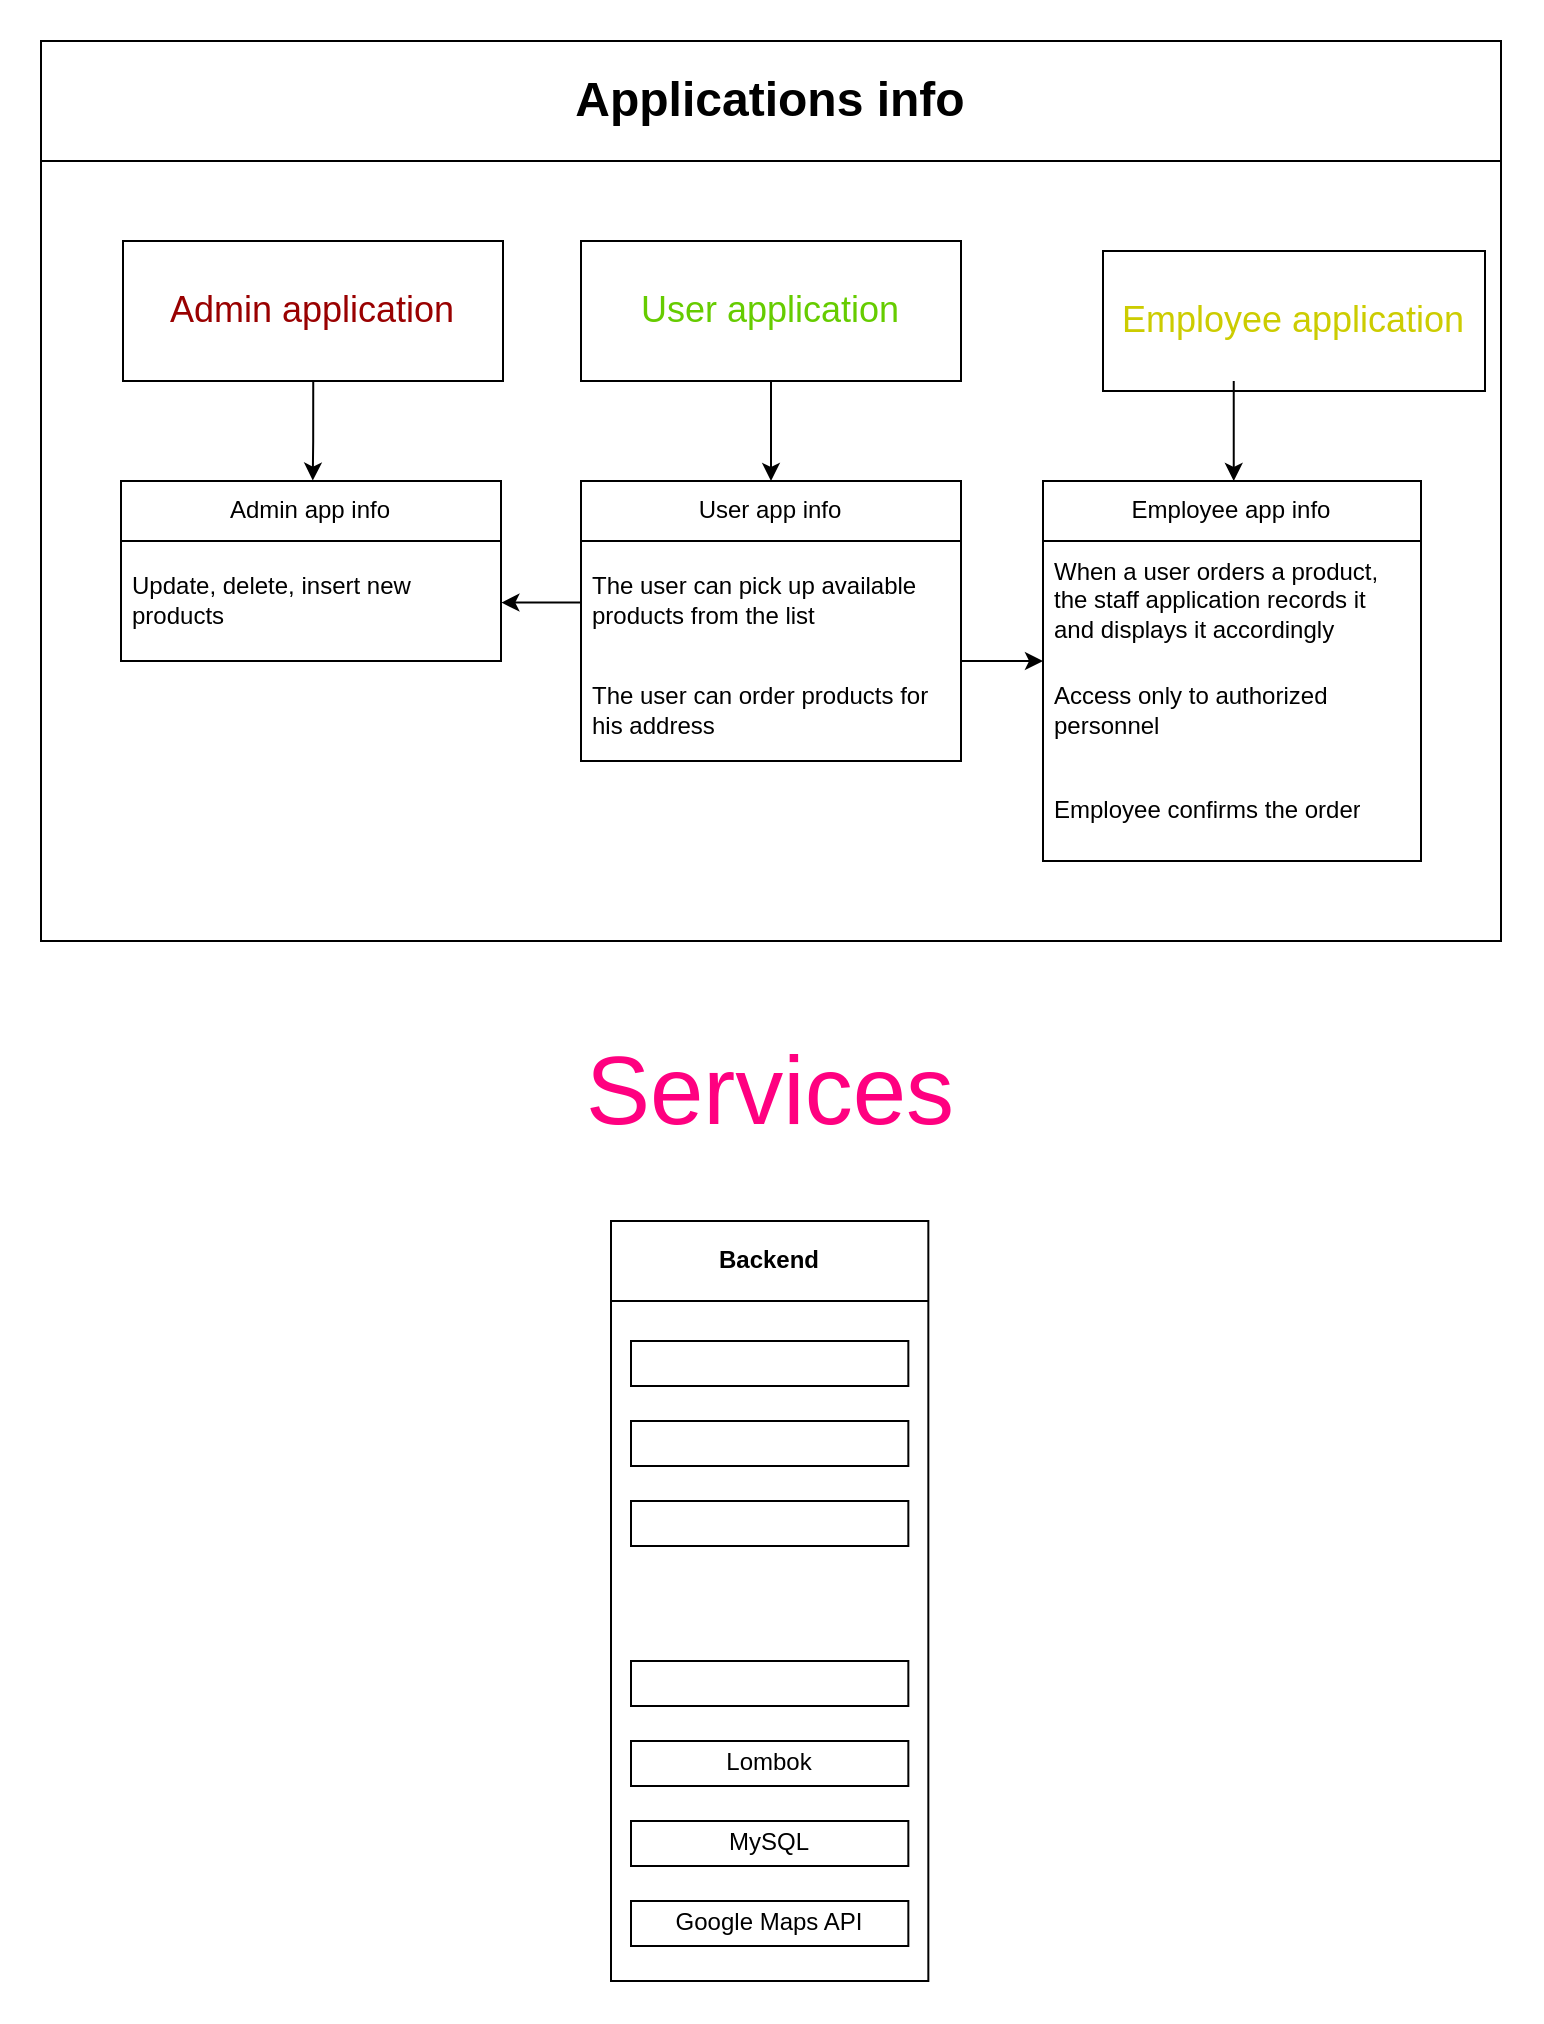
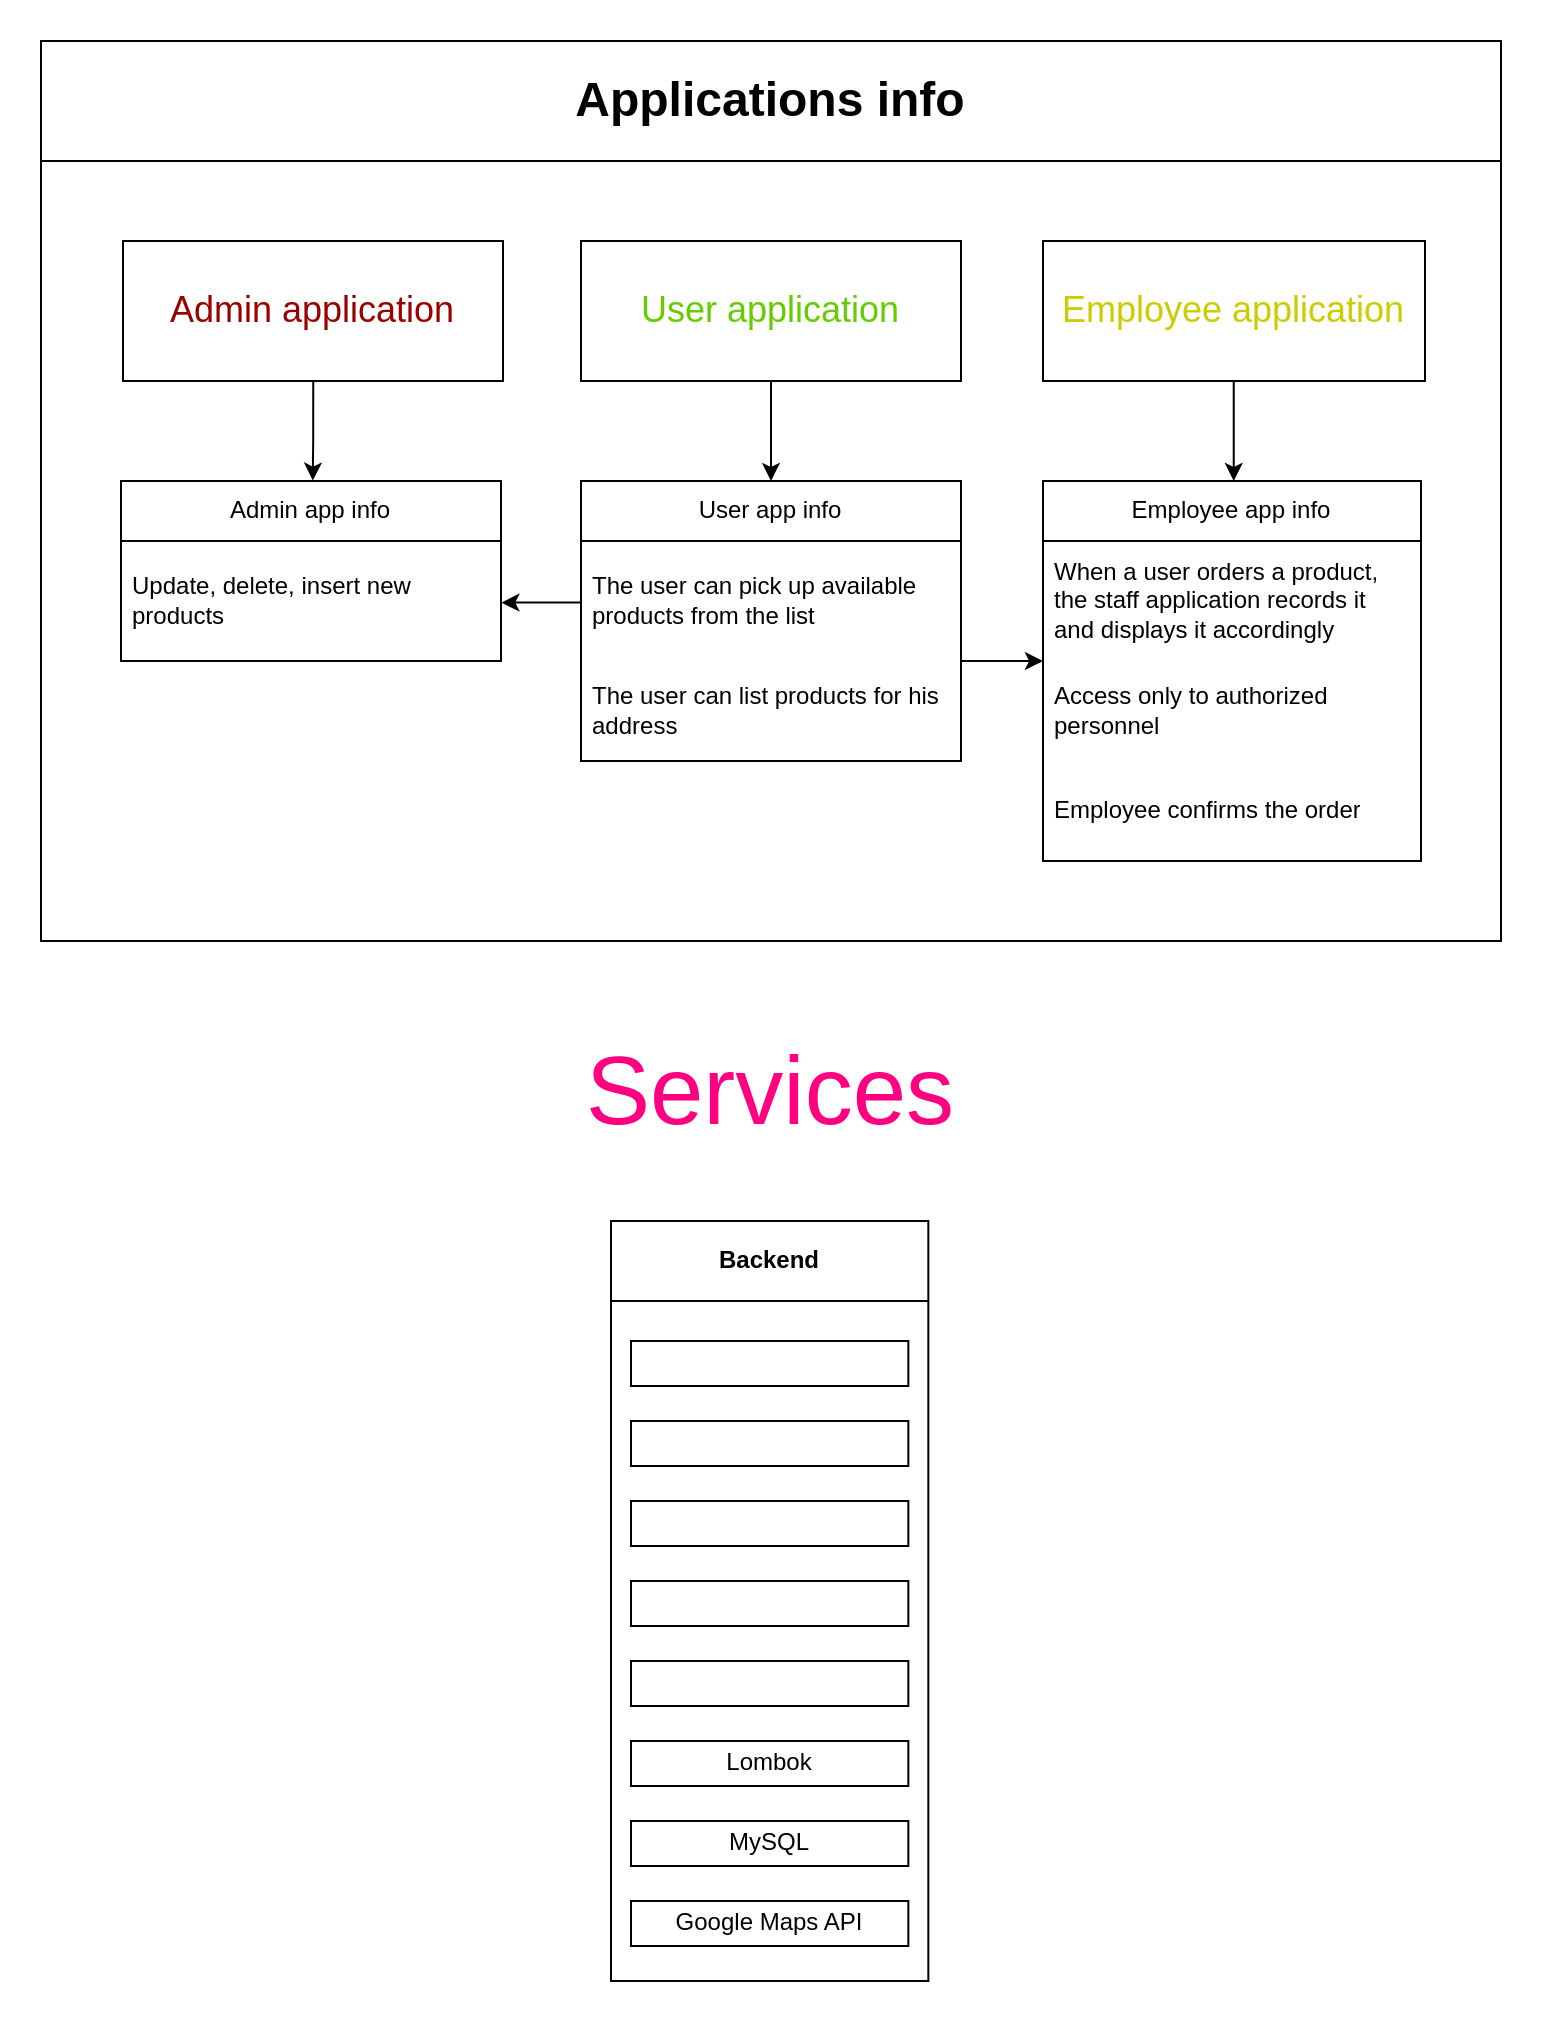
node "Employee application": moved (1294, 321) -> (1234, 311)
node "The user can order products for his address": label "The user can order products for his address" -> "The user can list products for his address"
node "Spring REST": added
